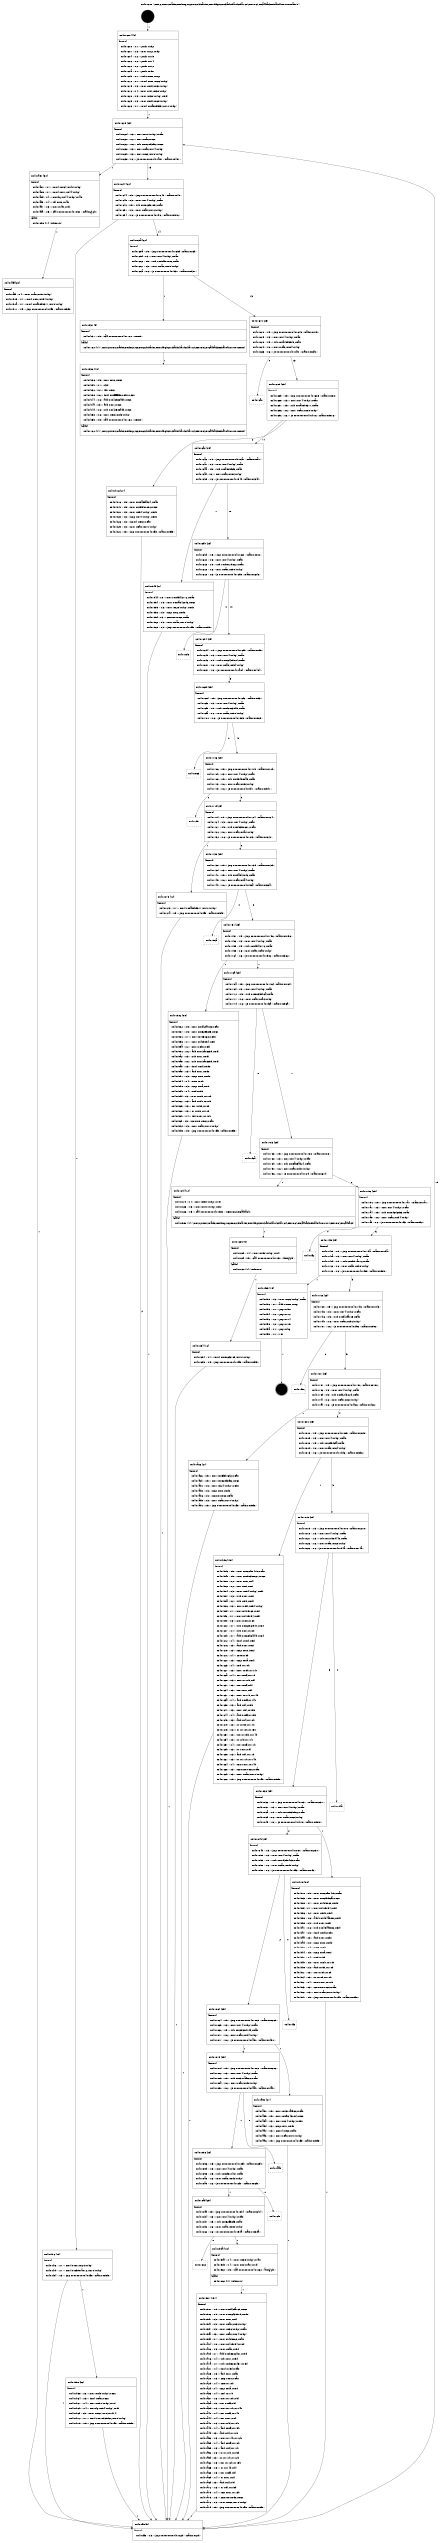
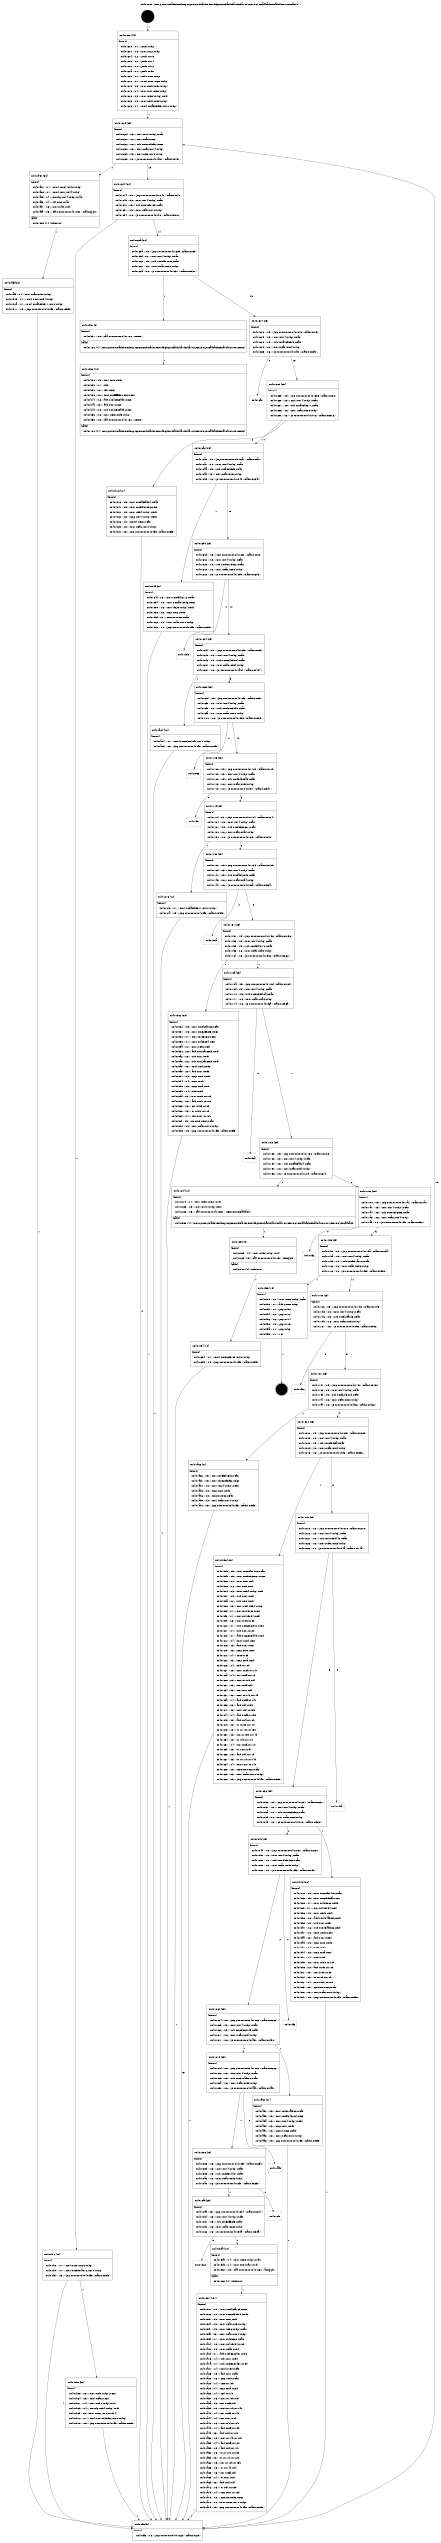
node "0x401a84 [12]": added
edge "0x4017b5 [25]" -> "0x4017ce [25]": label " 5" -> " 11"
edge "0x401ac6 [27]" -> "0x401ffe [5]": label " 1" -> " 15"
